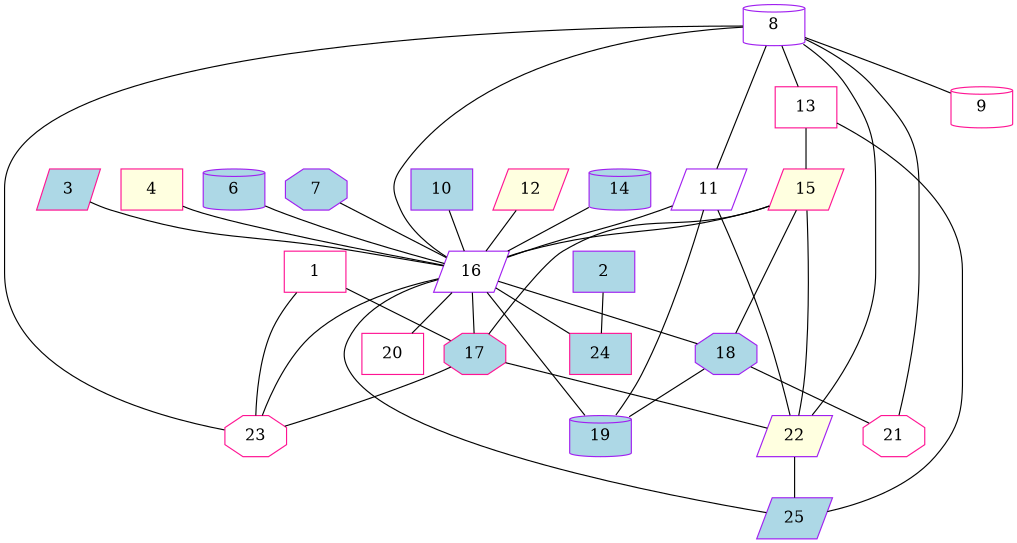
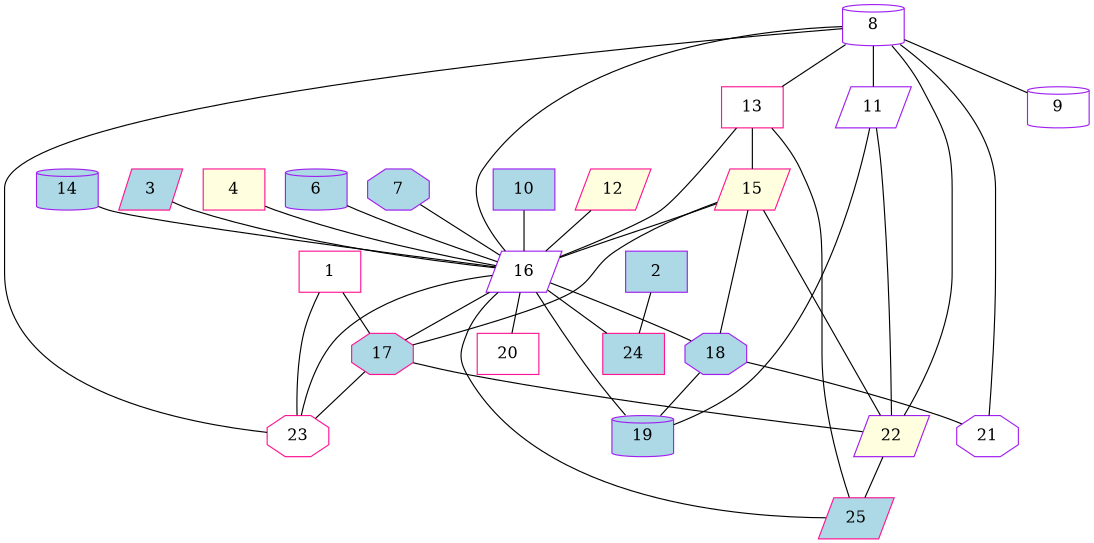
node "9": color deeppink -> purple
edge "11" -- "16": now "13" -- "16"
node "21": color deeppink -> purple
node "25": color purple -> deeppink
